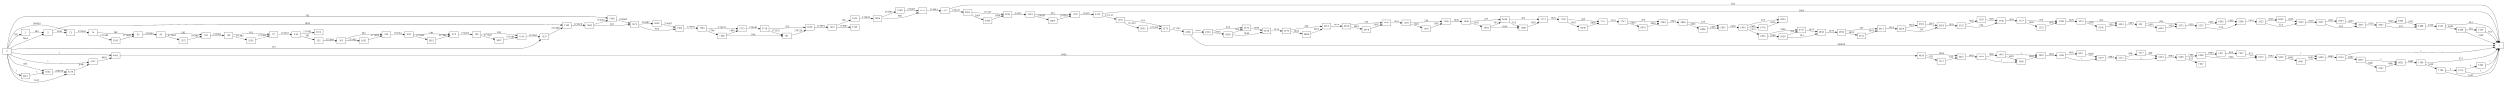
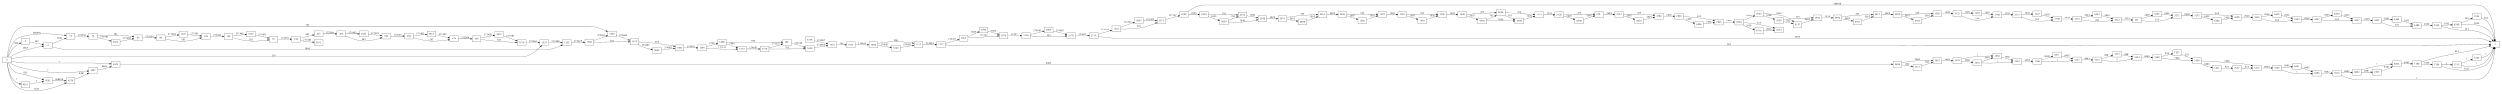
edge "1651" -> "5749": reversed
edge "7537" -> "5290": added, label "823"
